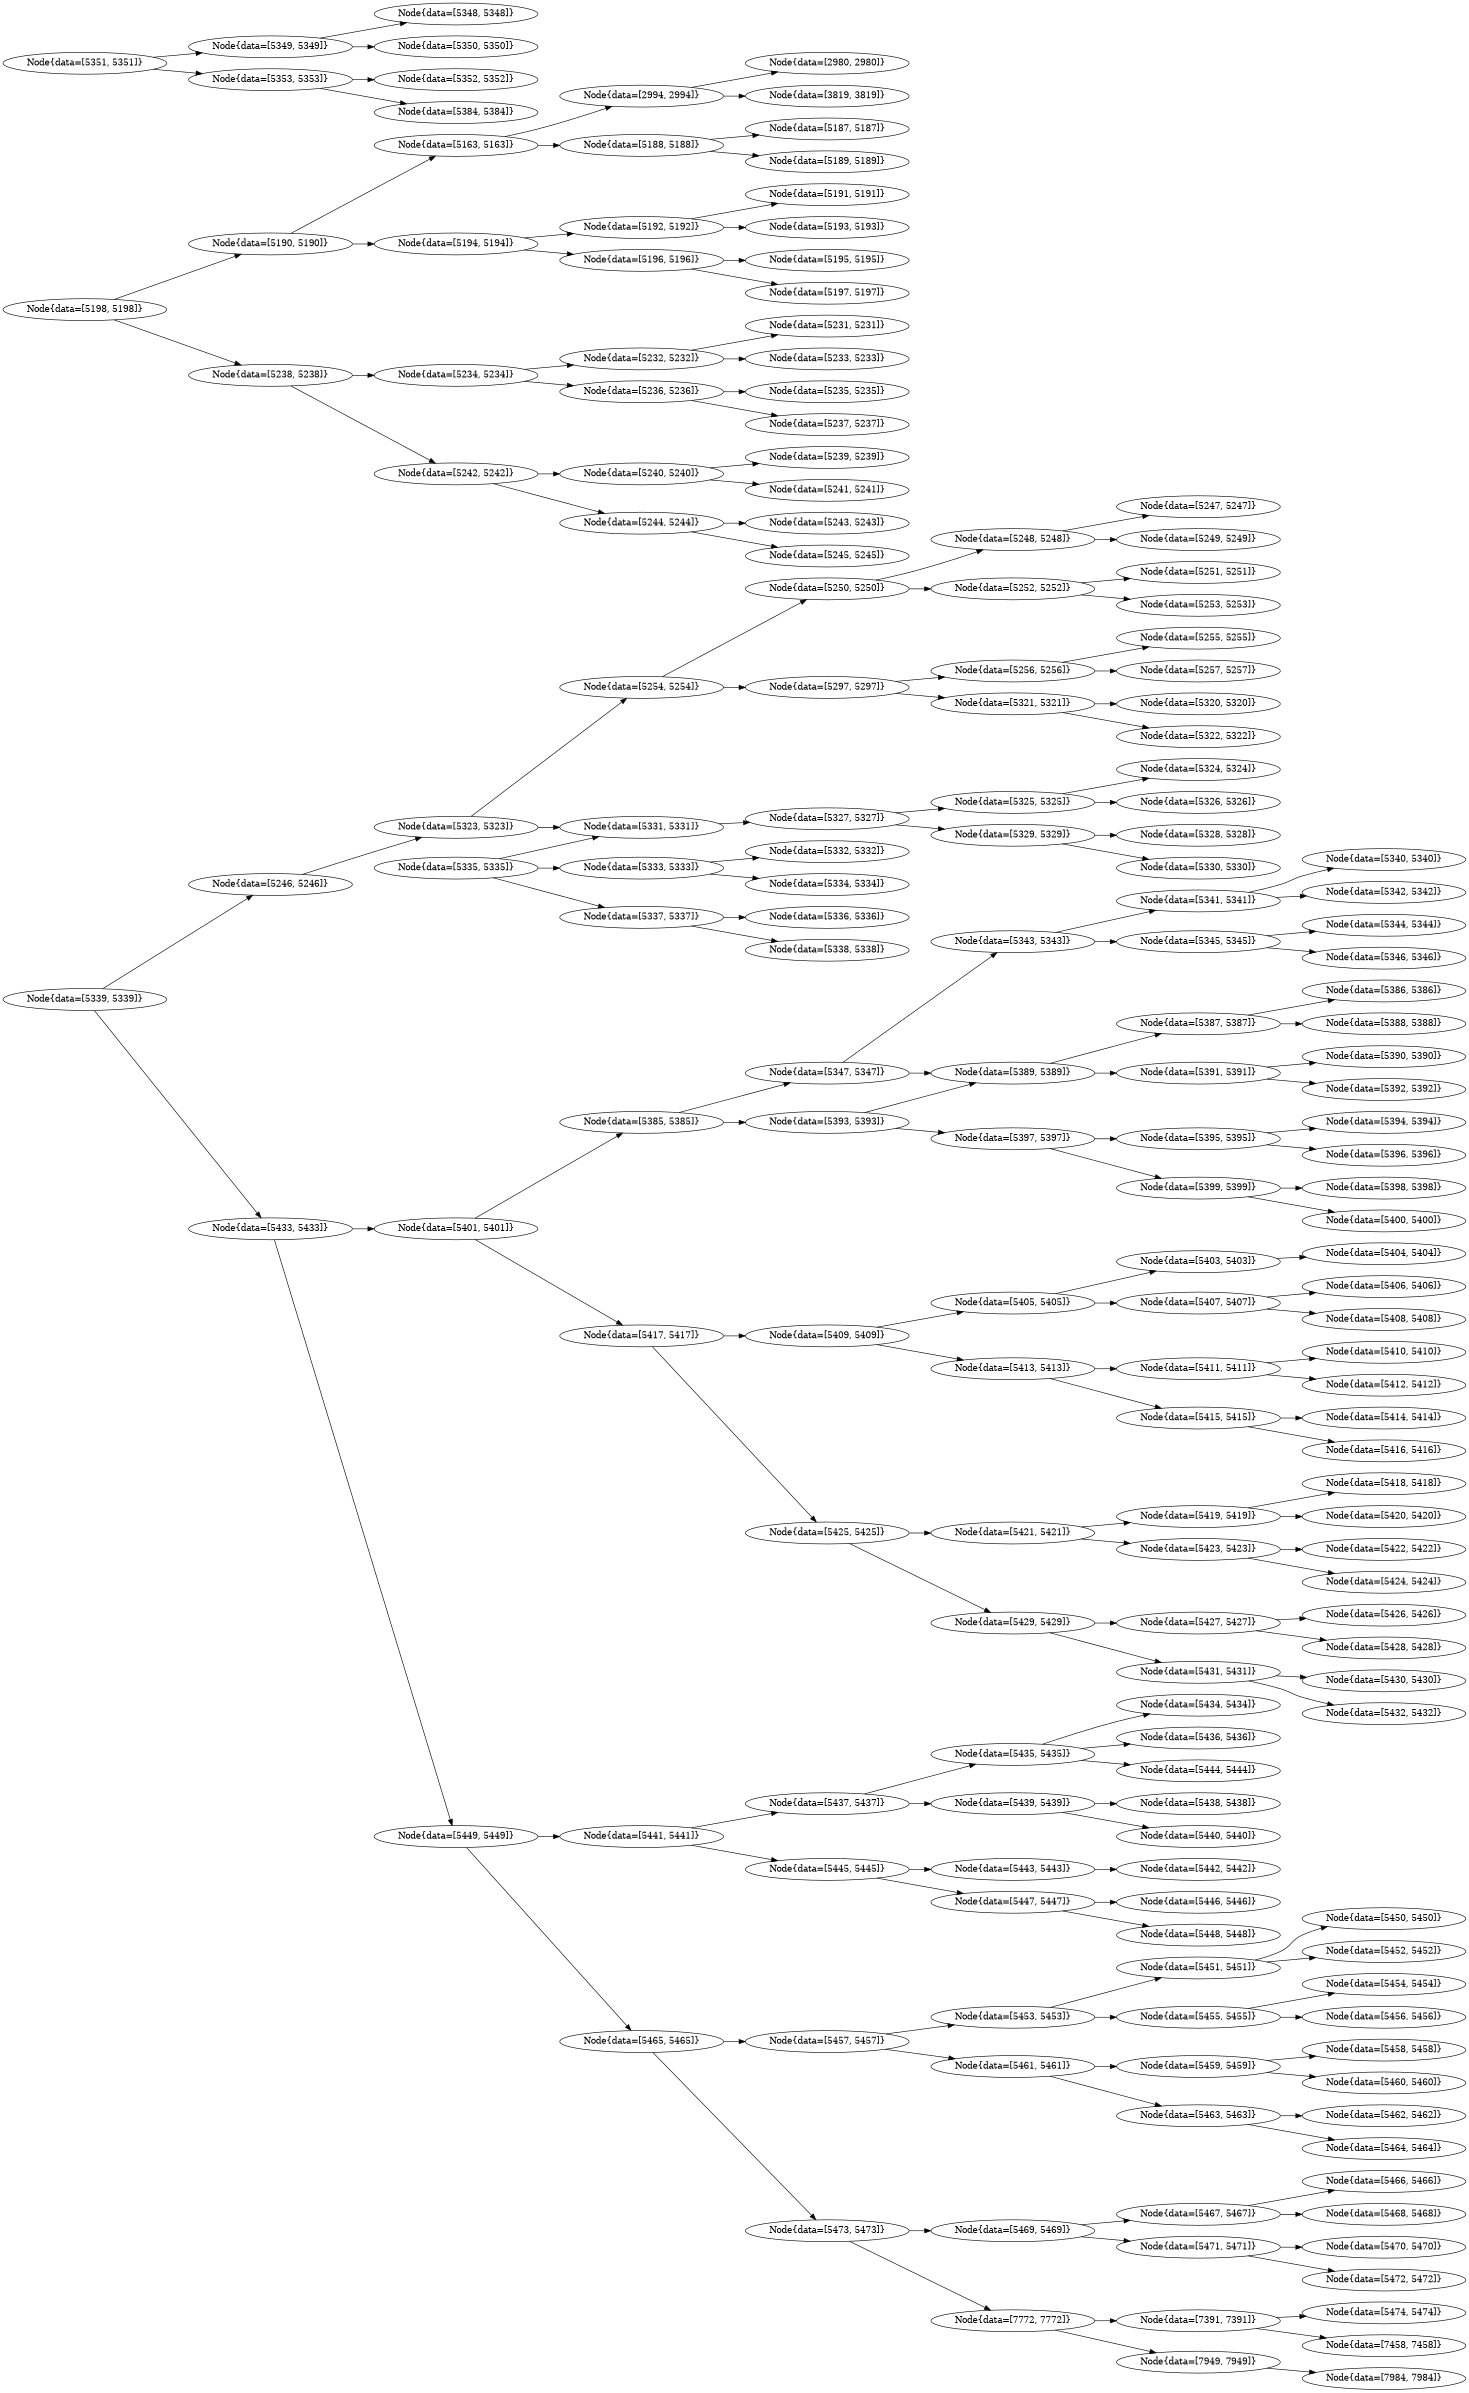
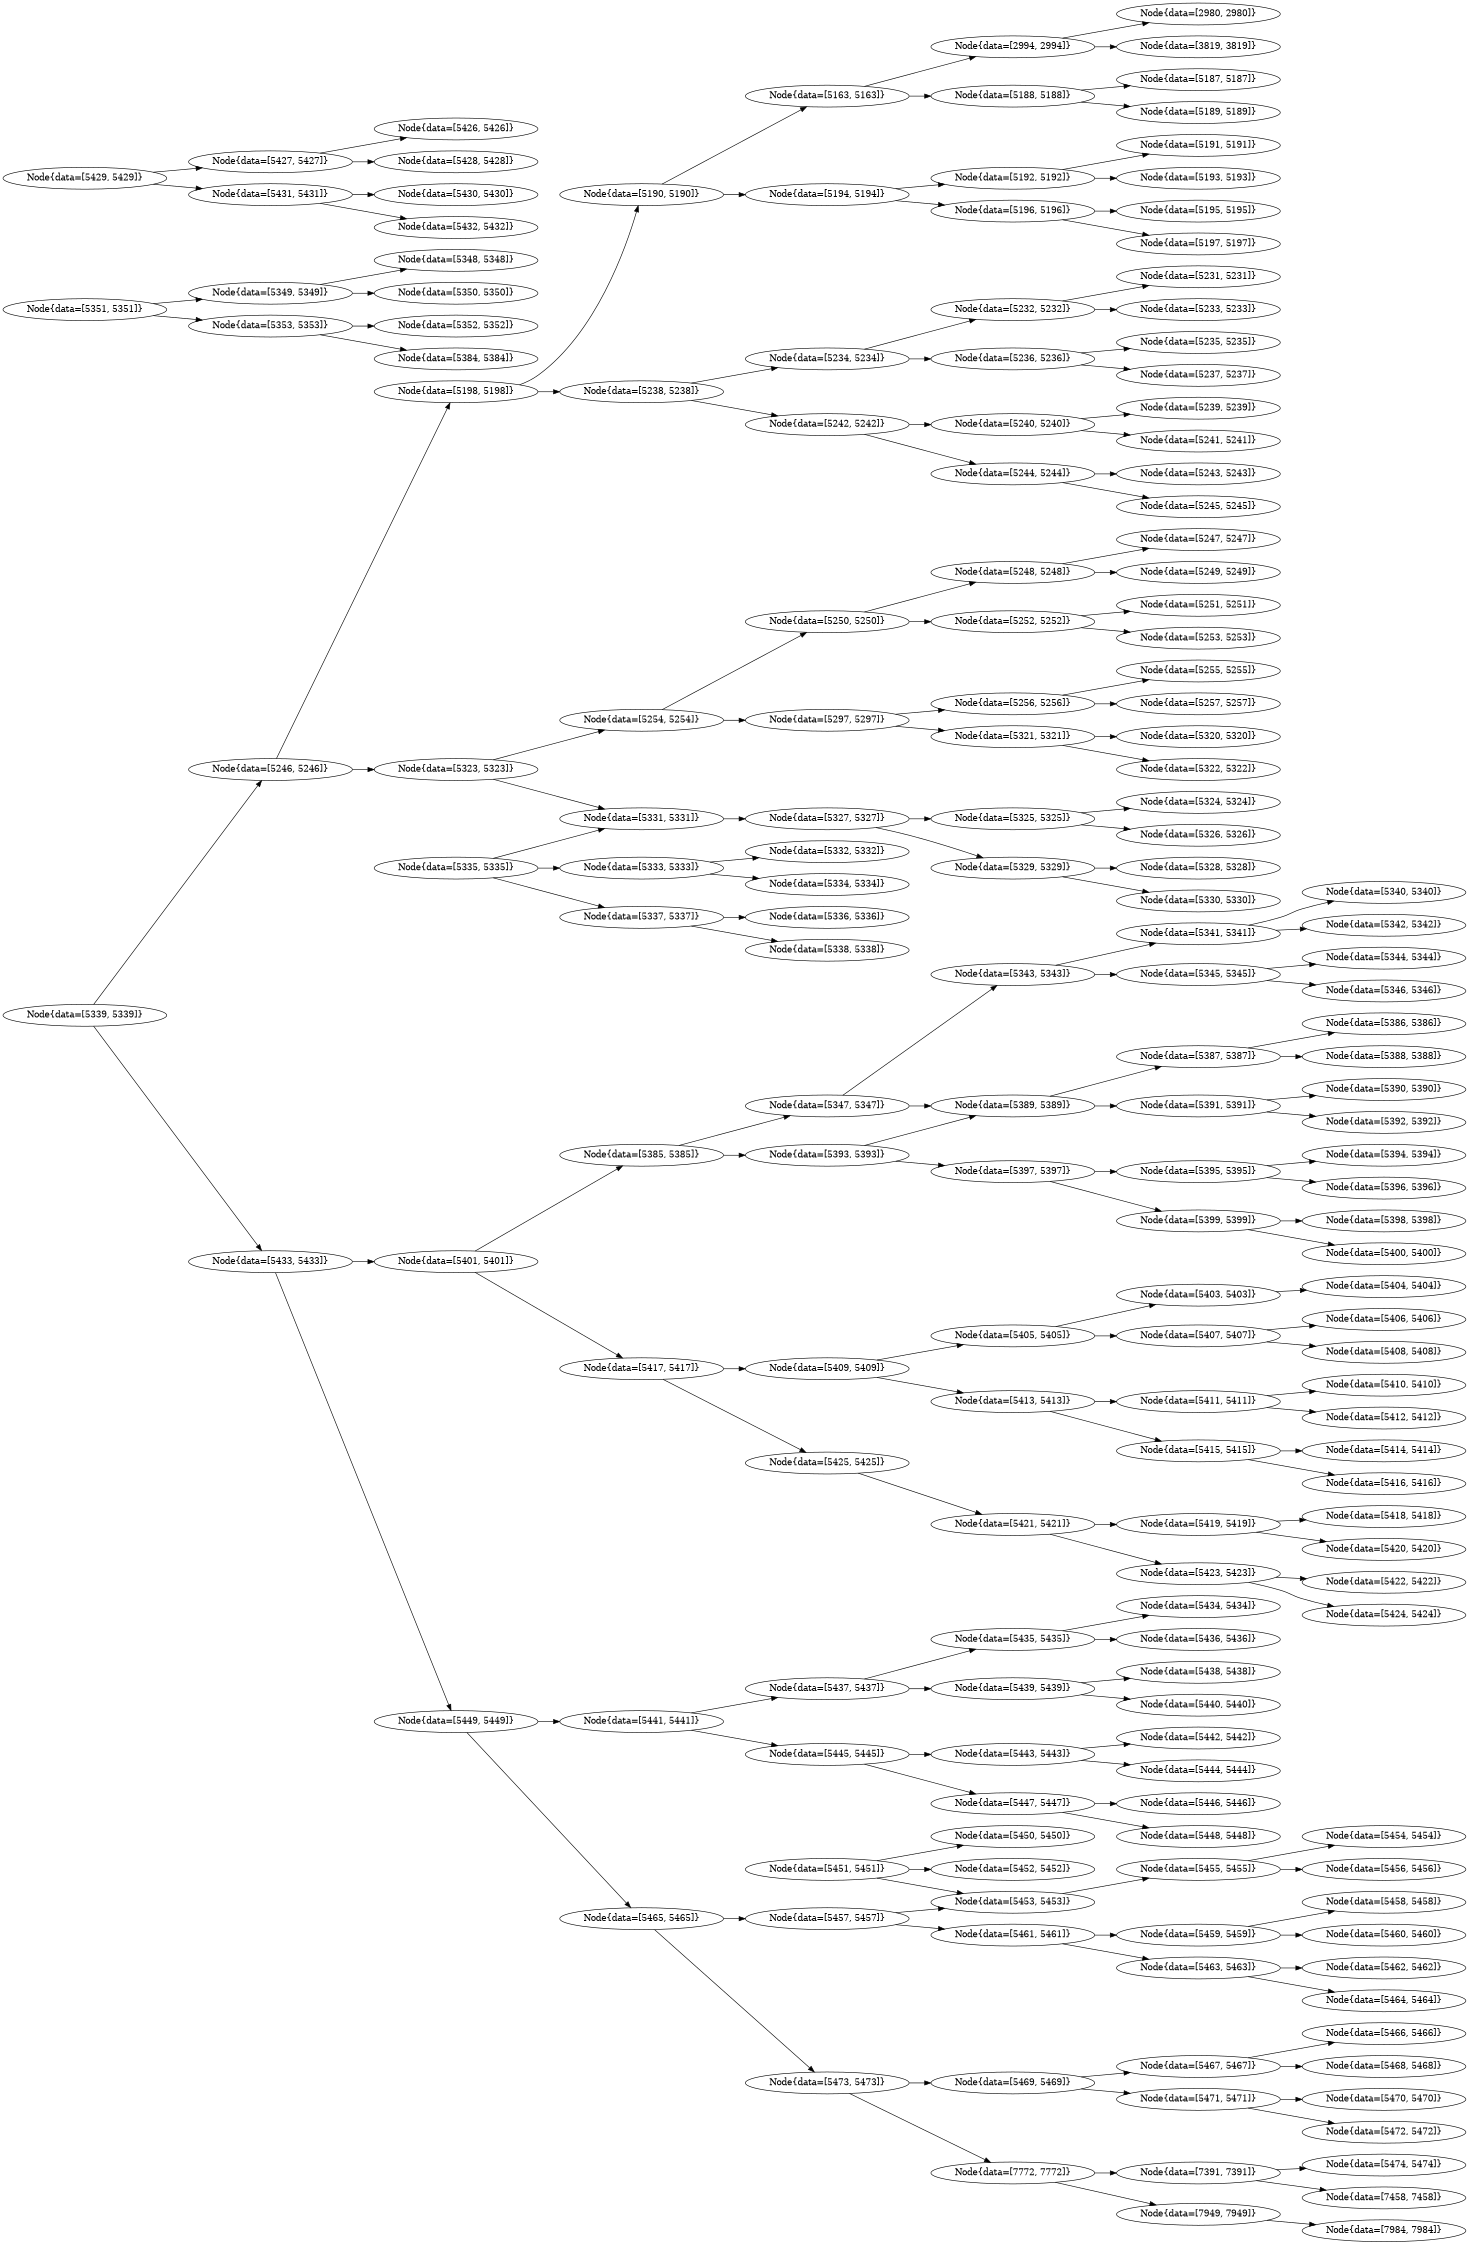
edge "Node{data=[5246, 5246]}" -> "Node{data=[5198, 5198]}": added
edge "Node{data=[5425, 5425]}" -> "Node{data=[5429, 5429]}": removed
edge "Node{data=[5435, 5435]}" -> "Node{data=[5444, 5444]}": now "Node{data=[5443, 5443]}" -> "Node{data=[5444, 5444]}"
edge "Node{data=[5453, 5453]}" -> "Node{data=[5451, 5451]}": reversed
